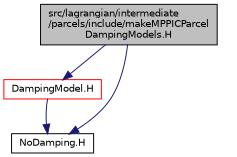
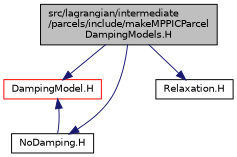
node "Relaxation.H": added
edge "DampingModel.H" -> "NoDamping.H": reversed
